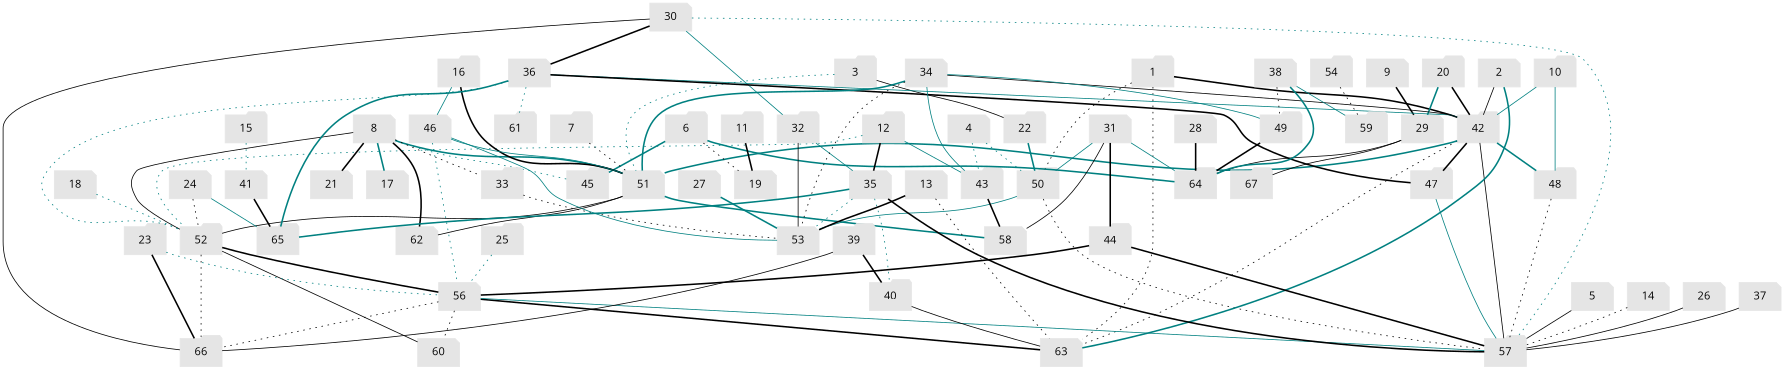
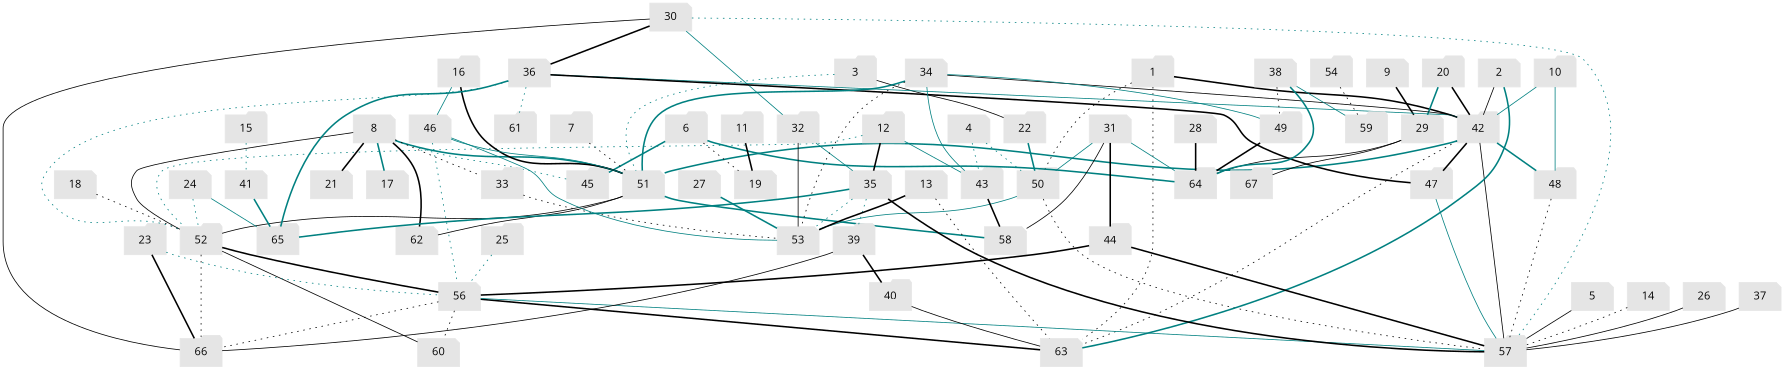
edge "18" -- "52": color teal -> black
edge "24" -- "52": color black -> teal
edge "41" -- "65": color black -> teal
edge "35" -- "40": now "35" -- "39"
